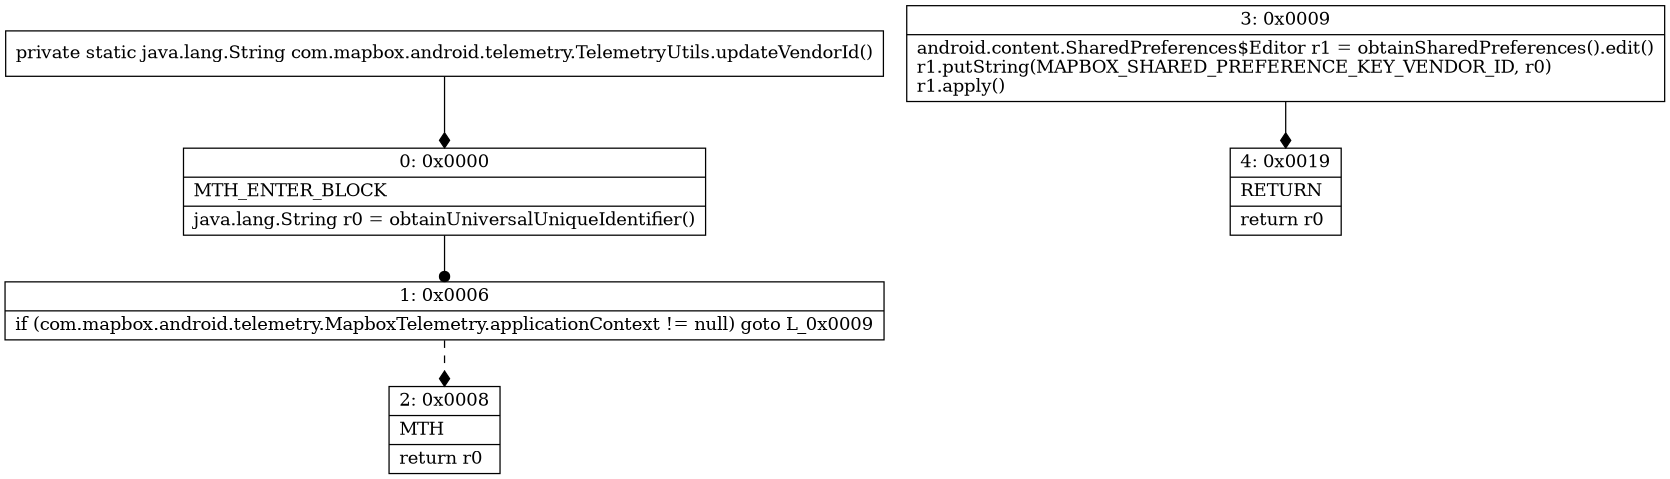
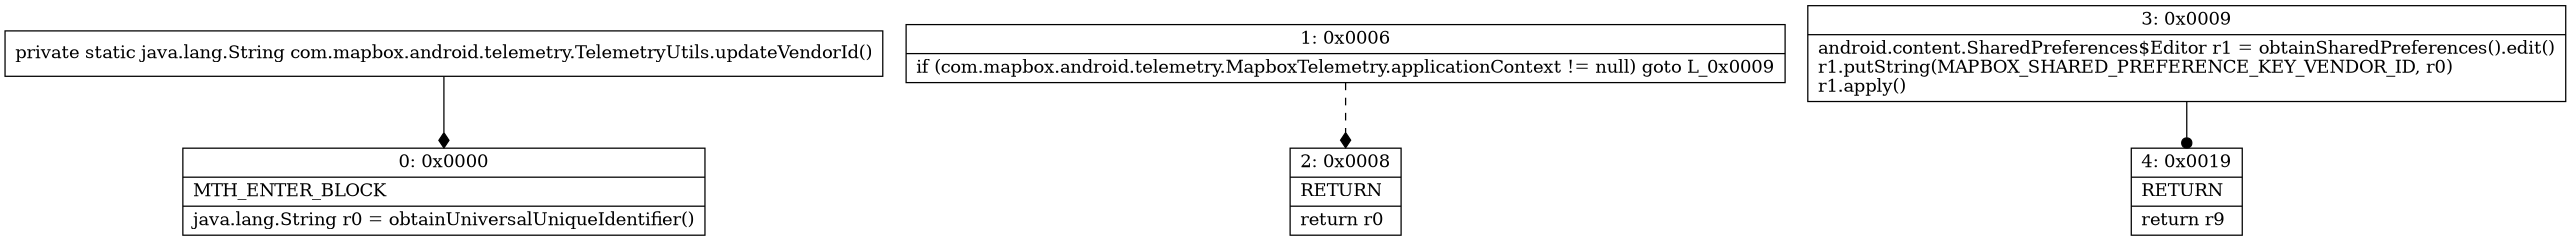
edge "3: 0x0009" -> "4: 0x0019": arrowhead diamond -> dot
node "4: 0x0019": text "return r0" -> "return r9"
edge "0: 0x0000" -> "1: 0x0006": removed
node "2: 0x0008": text "MTH" -> "RETURN"
